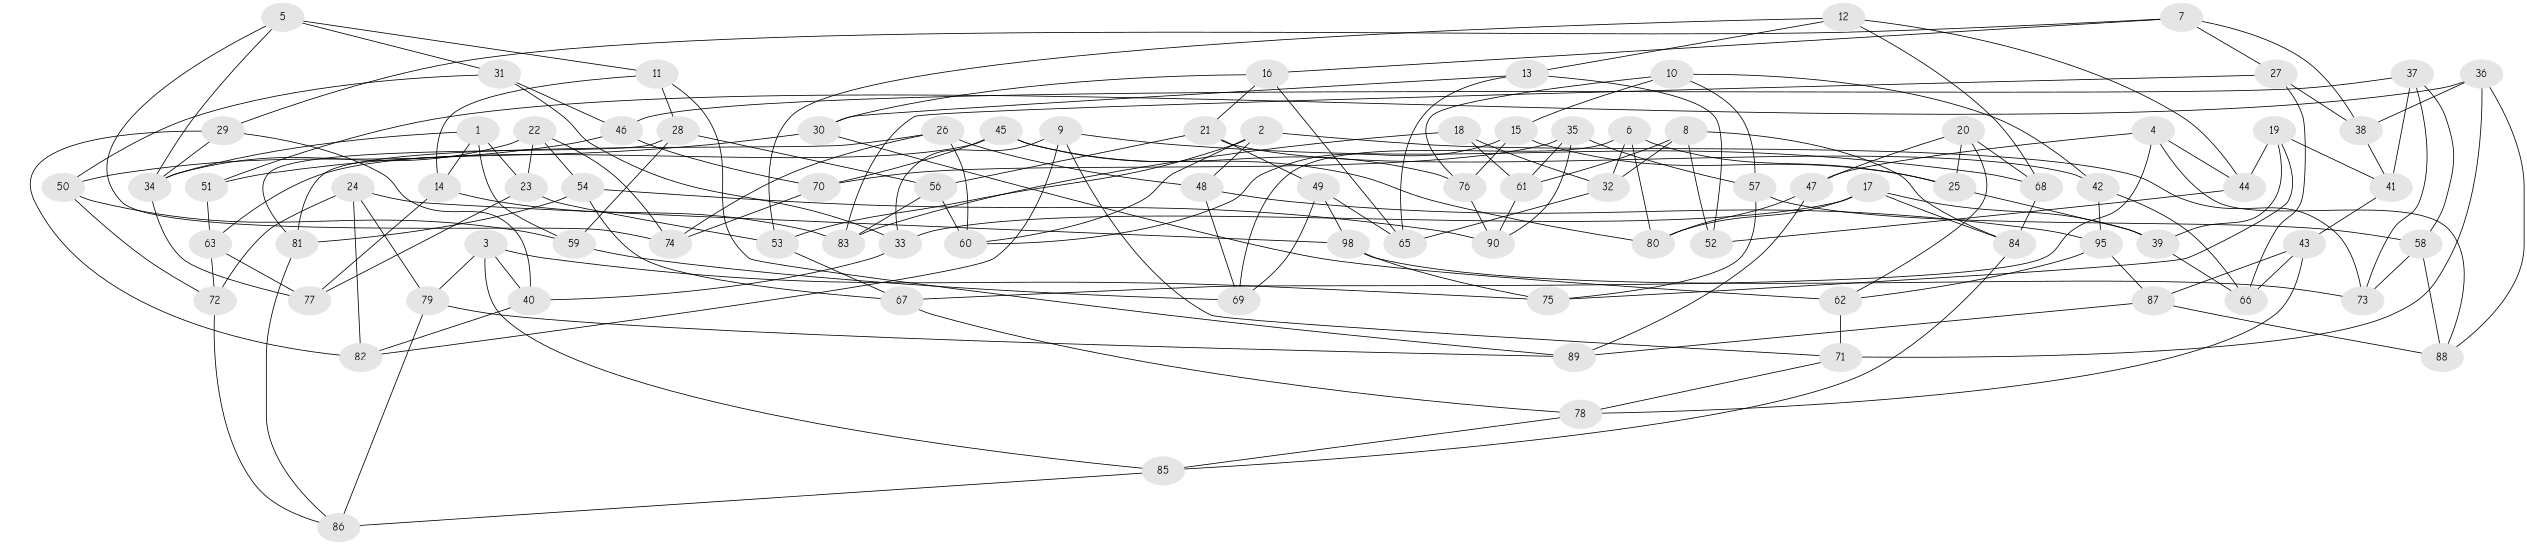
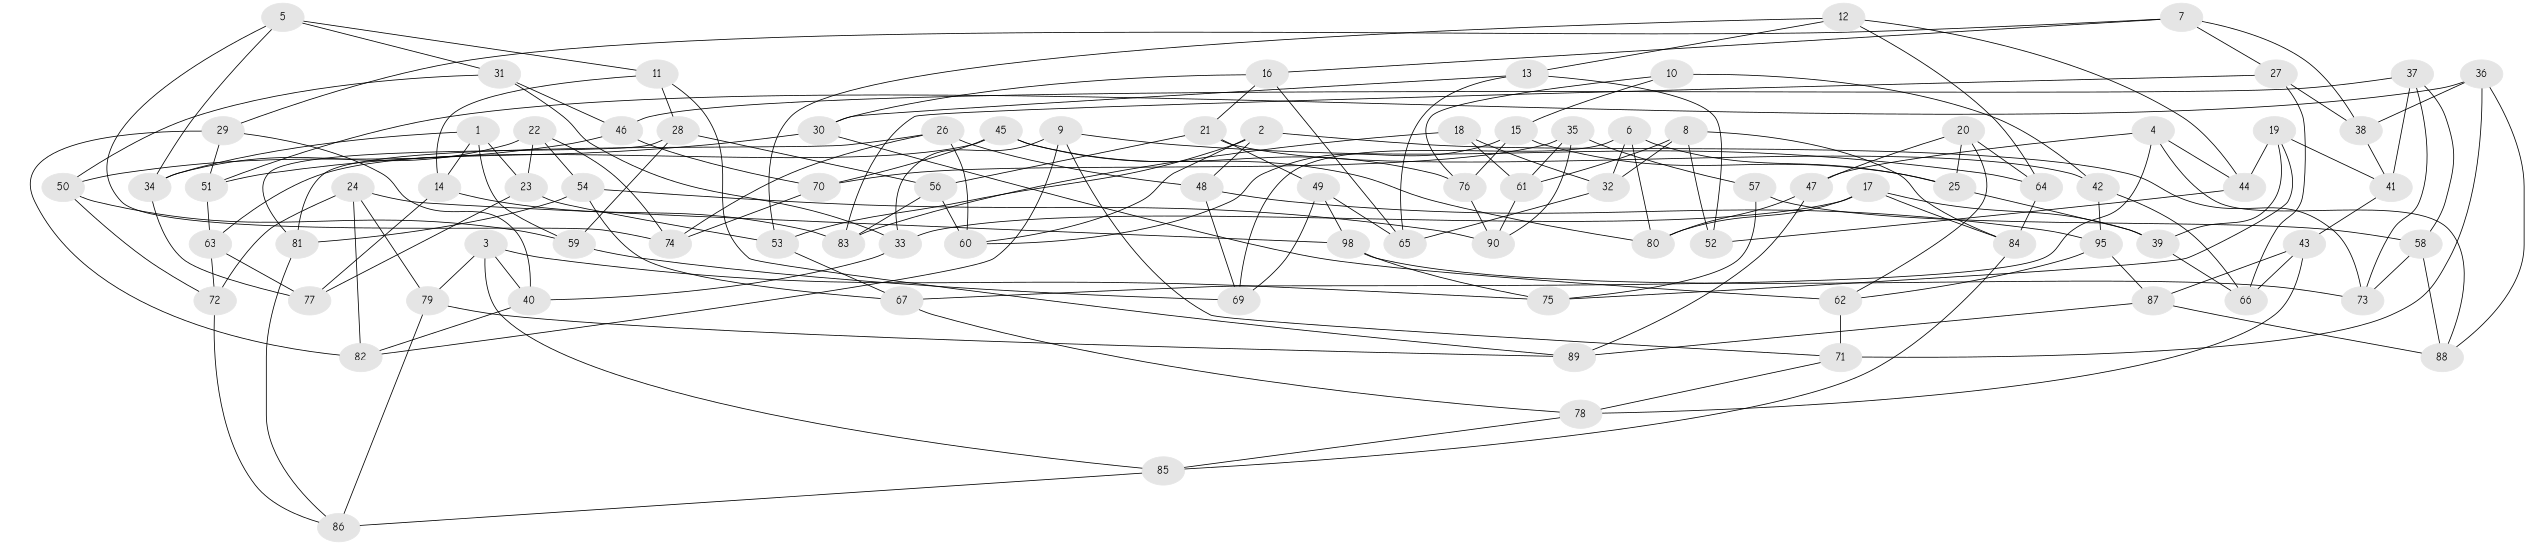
edge "10" -- "57": removed
edge "29" -- "34": now "29" -- "51"
node "68": label "68" -> "64"
